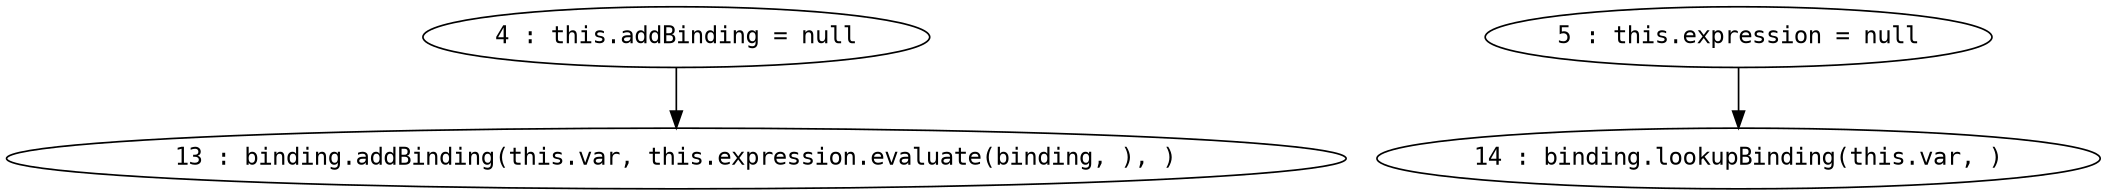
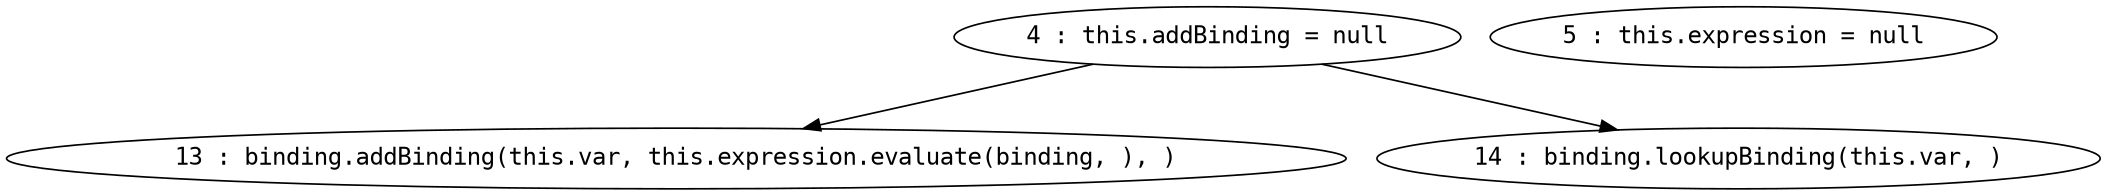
edge "5 : this.expression = null" -> "14 : binding.lookupBinding(this.var, )": now "4 : this.addBinding = null" -> "14 : binding.lookupBinding(this.var, )"
